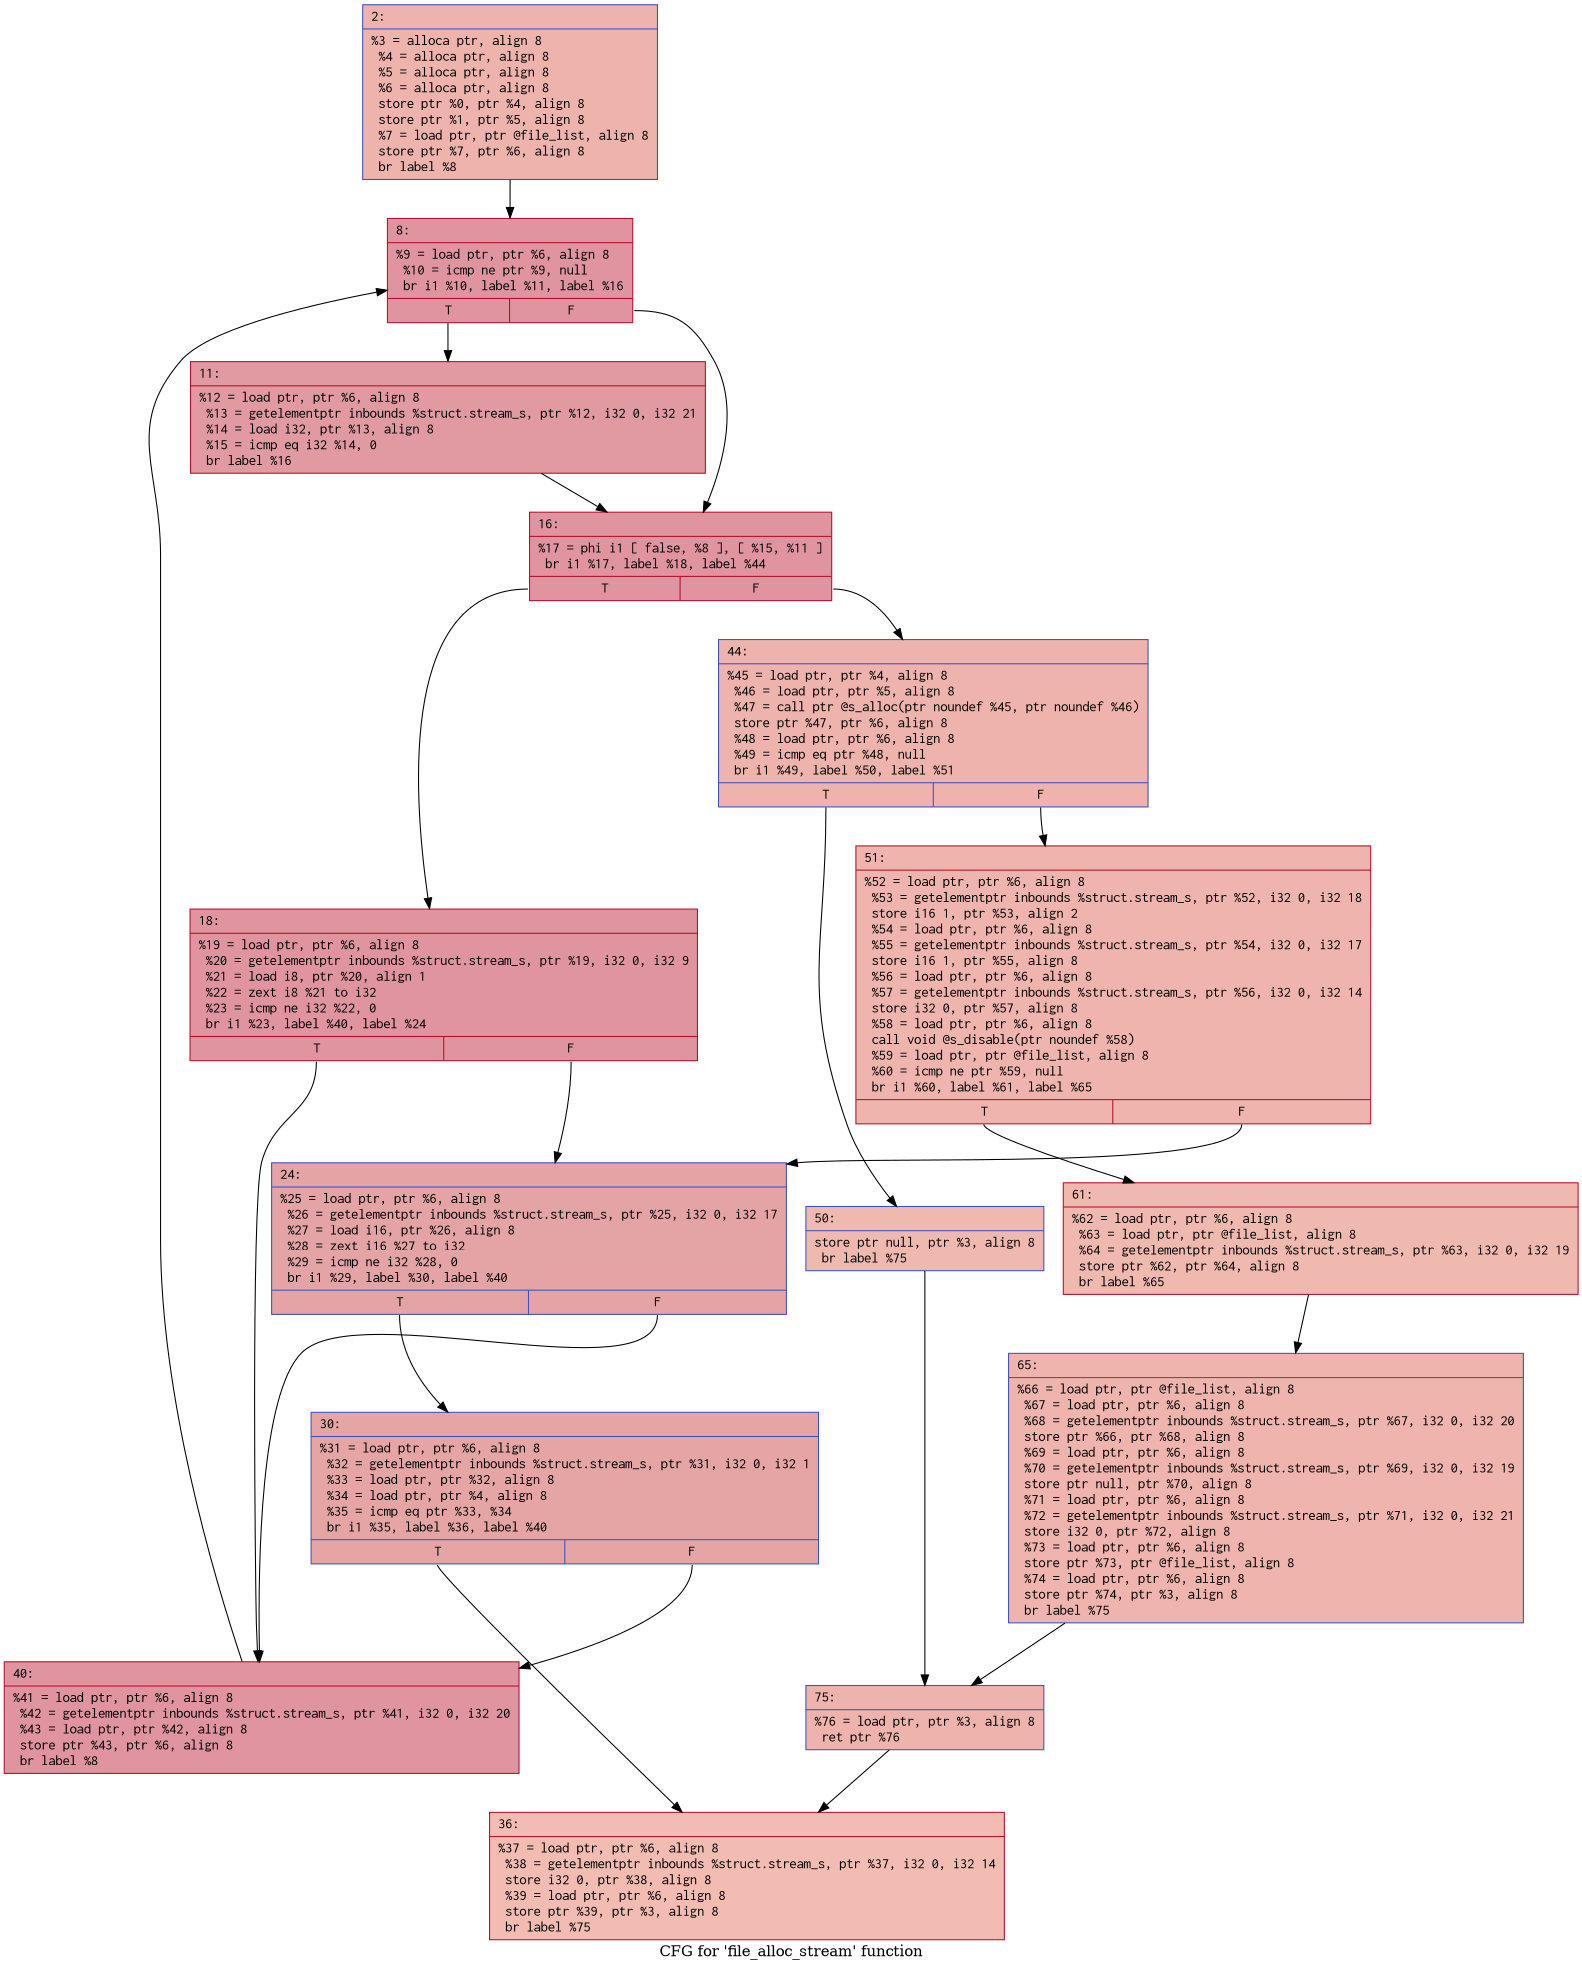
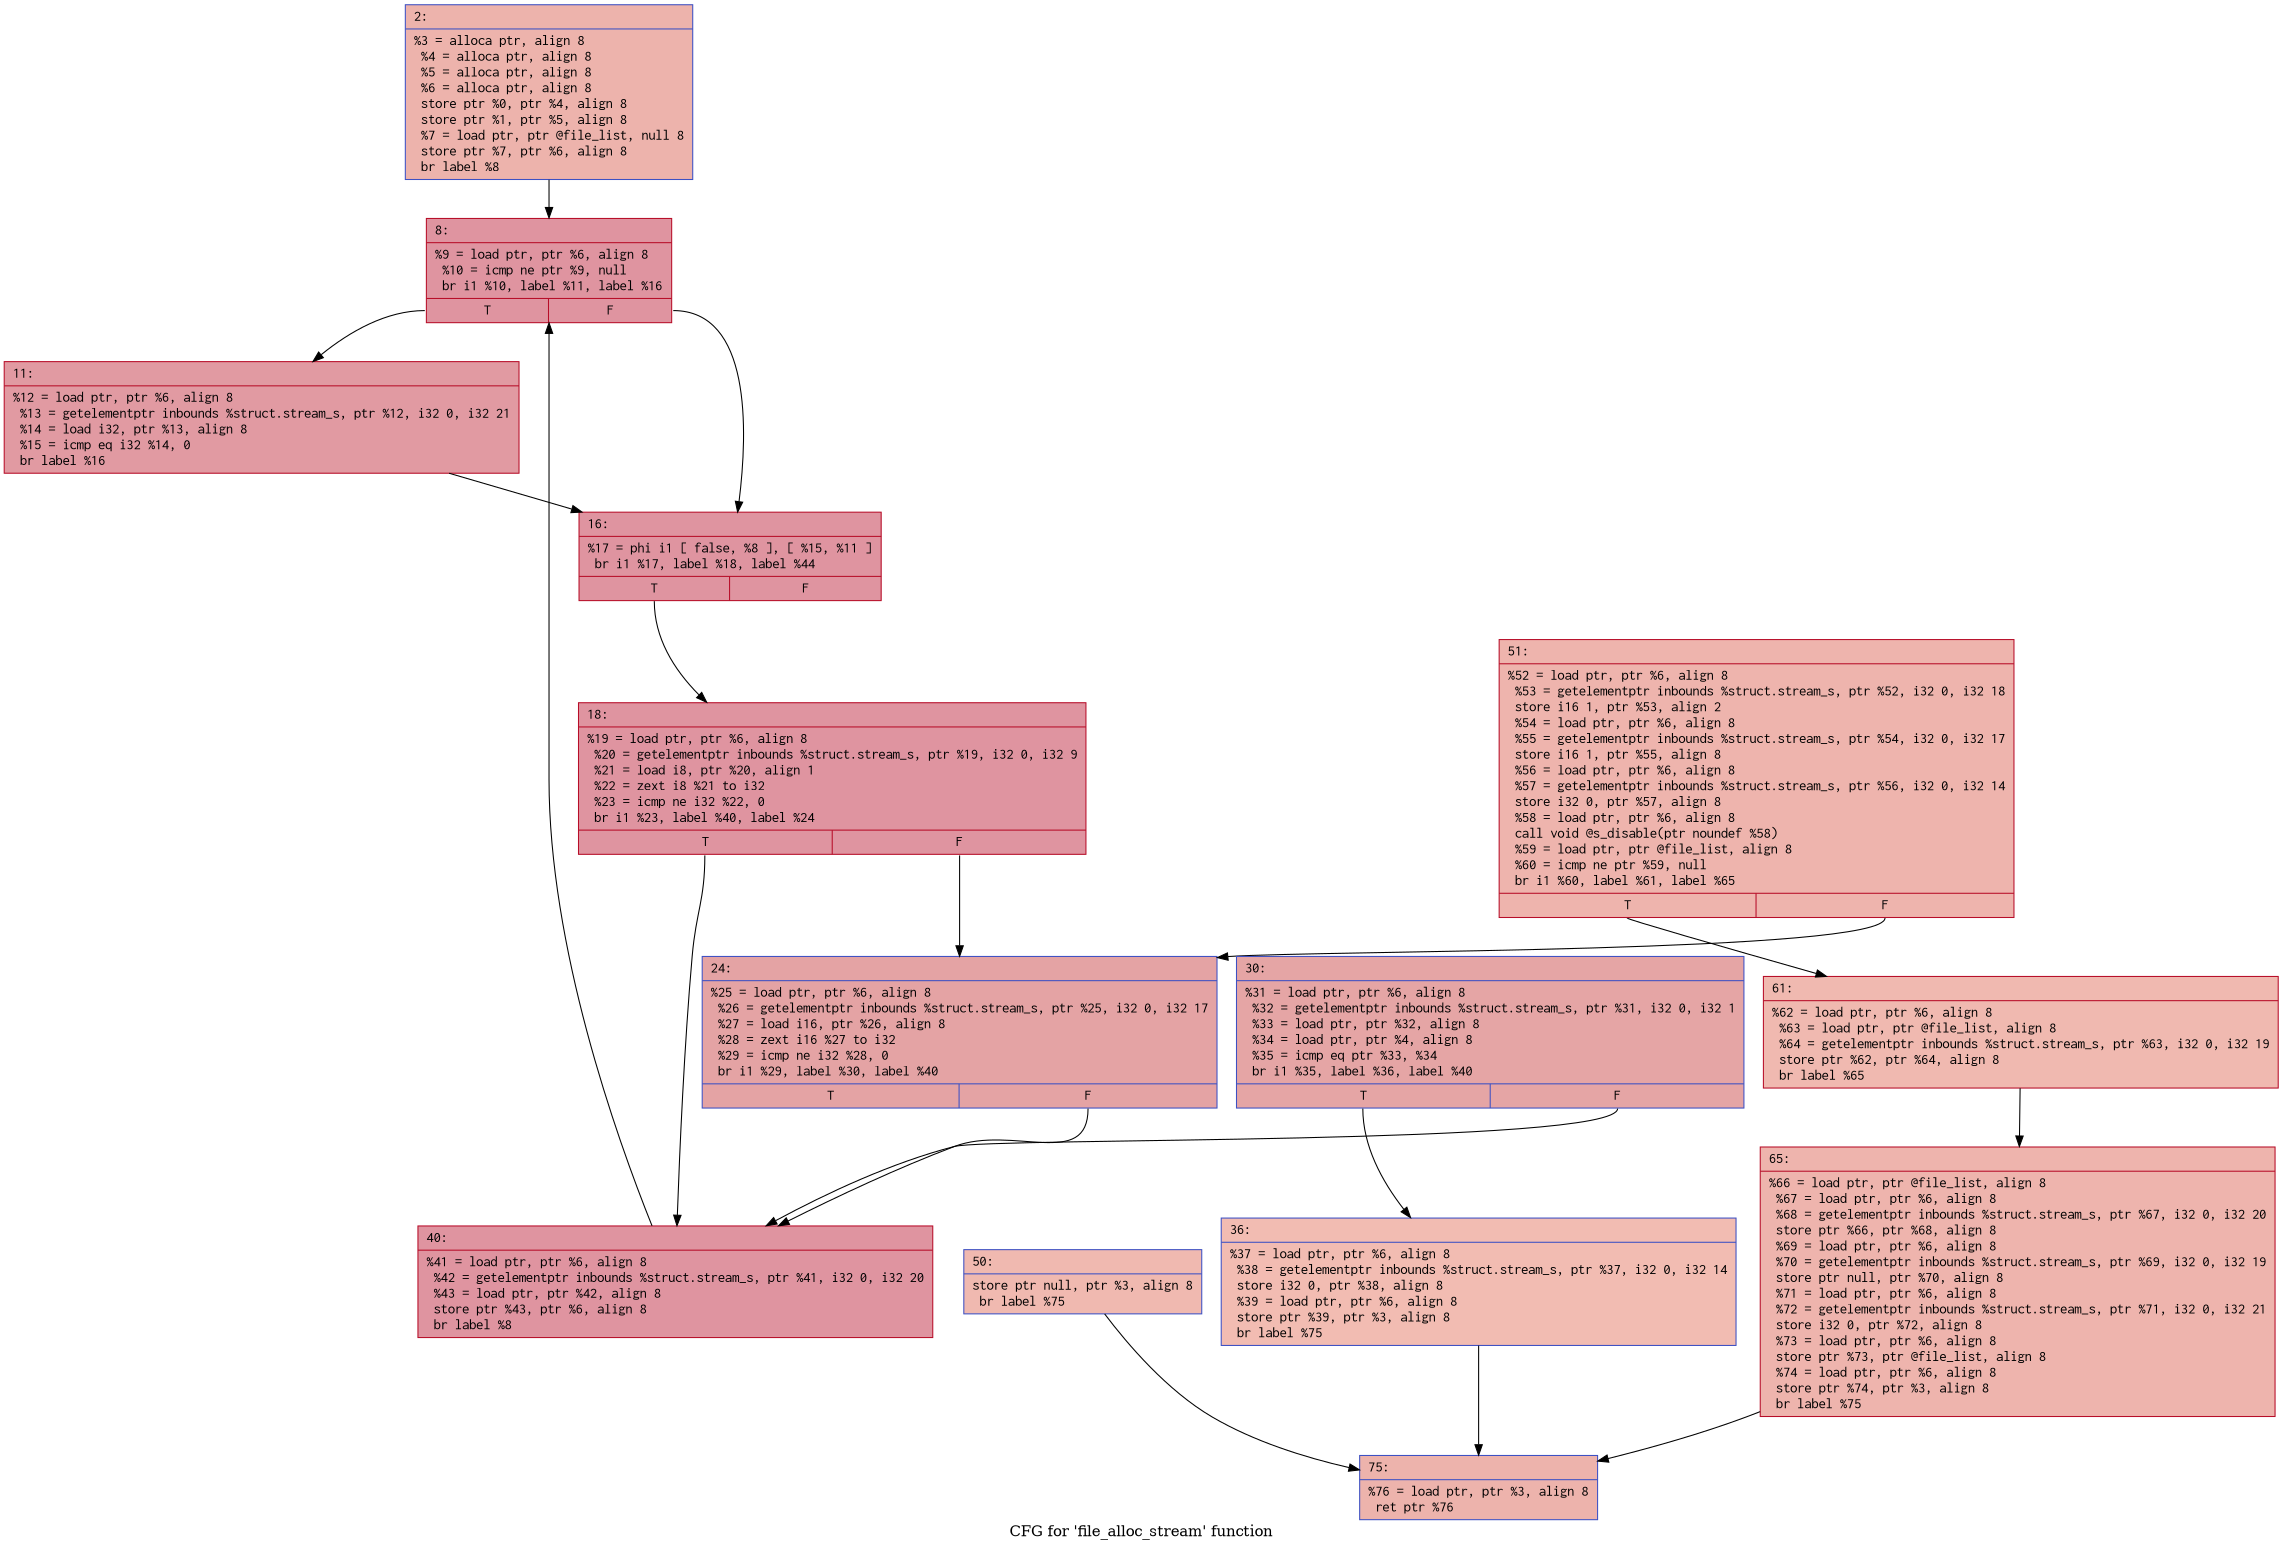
node "2:": text "%7 = load ptr, ptr @file_list, align 8" -> "%7 = load ptr, ptr @file_list, null 8"
node "44:": removed
edge "24:" -> "30:": removed
node "65:": color #3d50c3ff -> #b70d28ff
edge "75:" -> "36:": reversed
node "36:": color #b70d28ff -> #3d50c3ff
